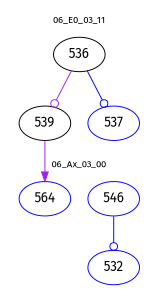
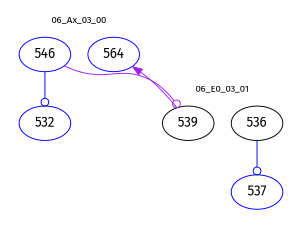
cluster "06_E0_03_11": label "06_E0_03_11" -> "06_E0_03_01"
edge "536" -> "539": now "546" -> "539"
